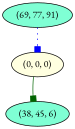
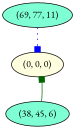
node "(69, 77, 91)": label "(69, 77, 91)" -> "(69, 77, 11)"
edge "(0, 0, 0)" -> "(38, 45, 6)": reversed
